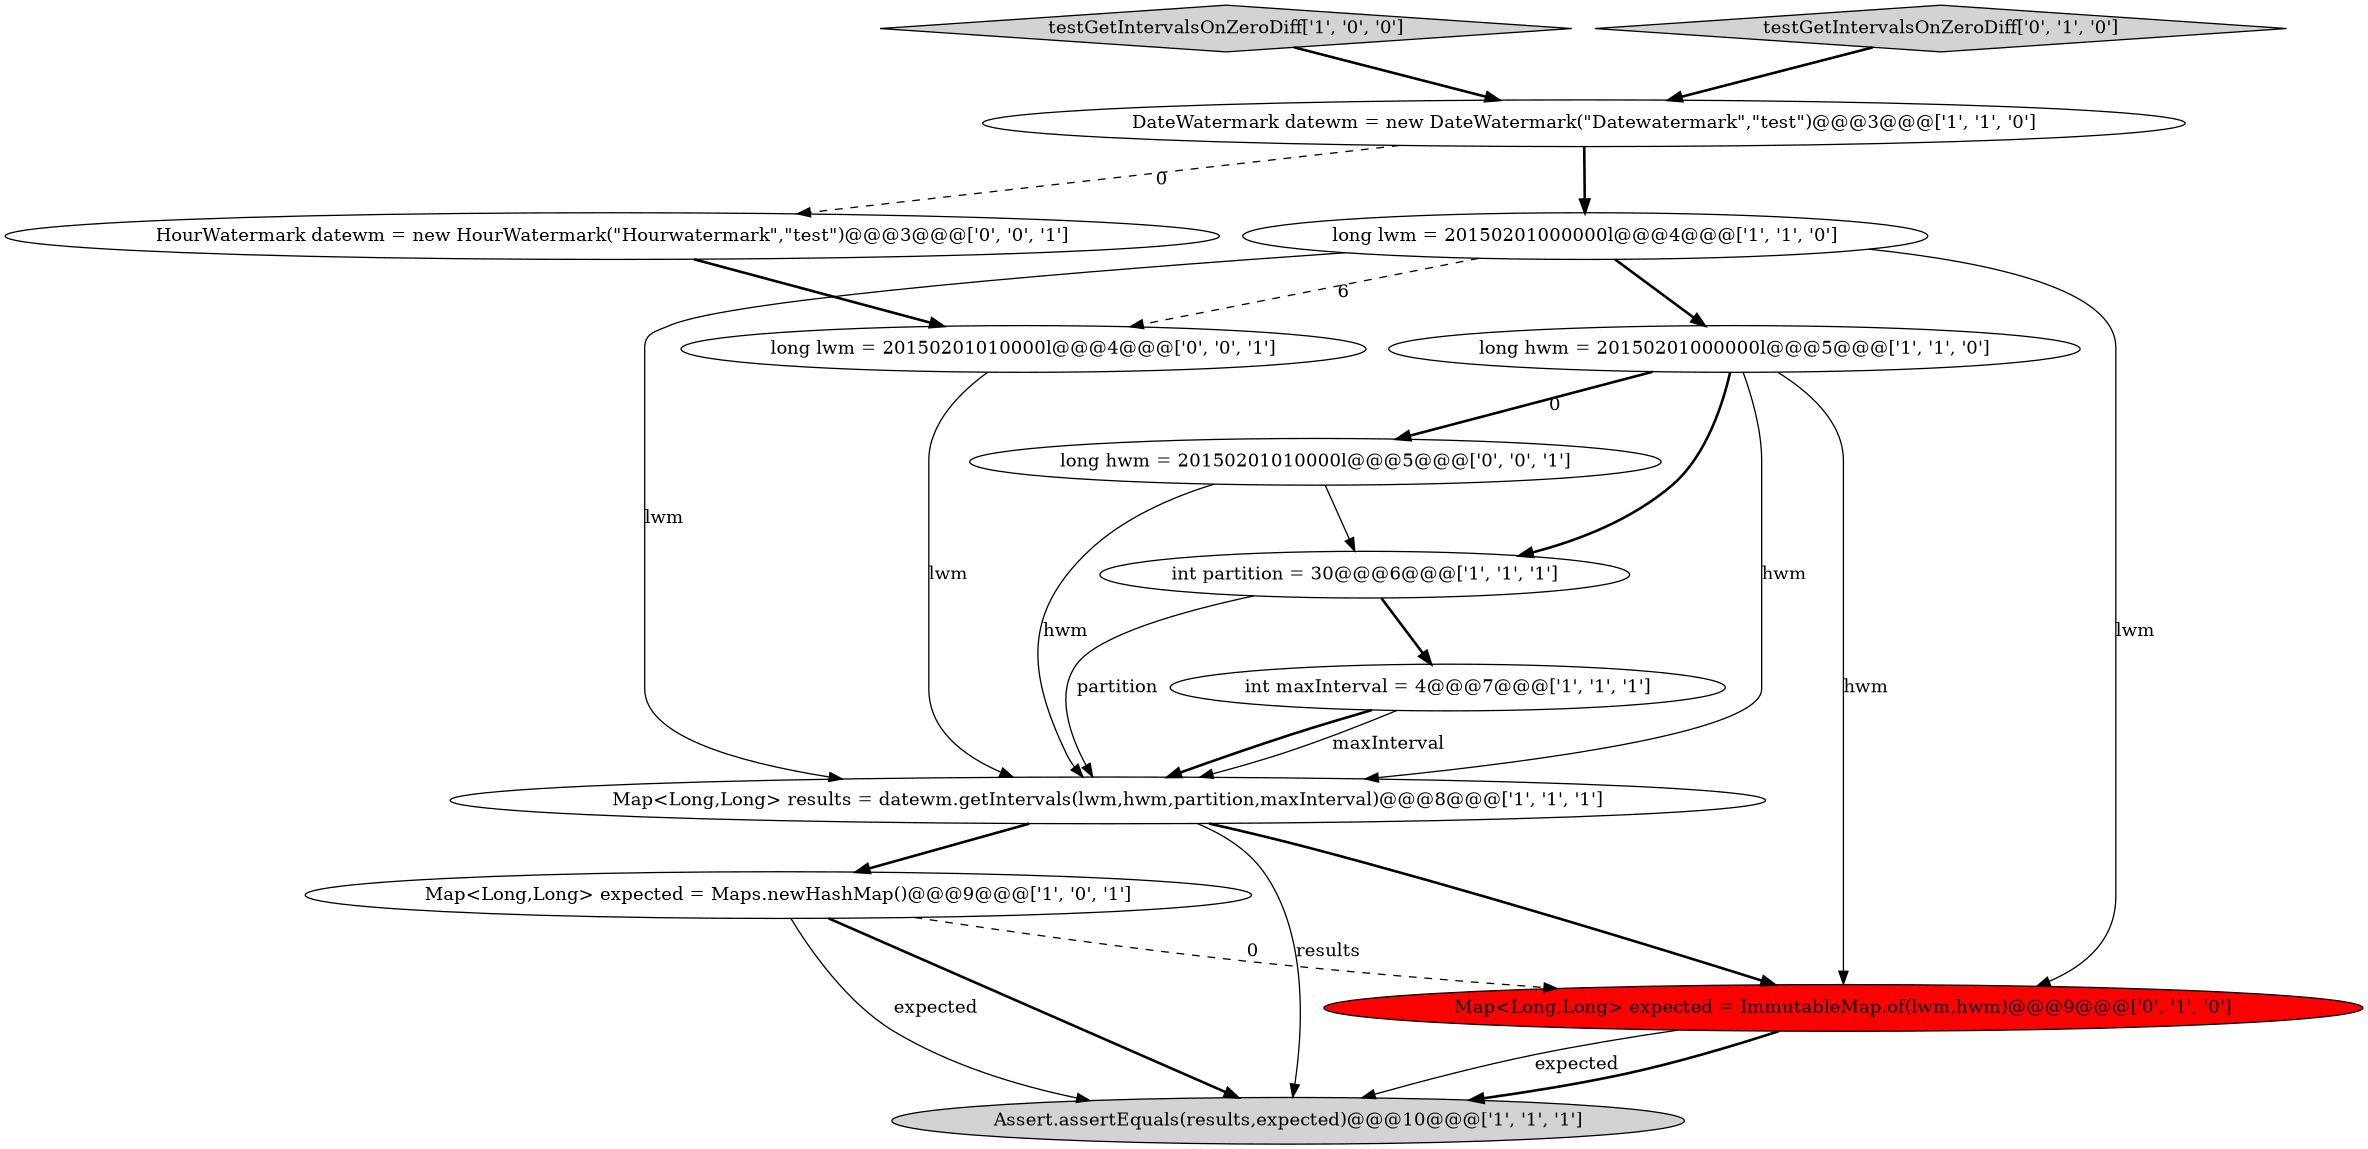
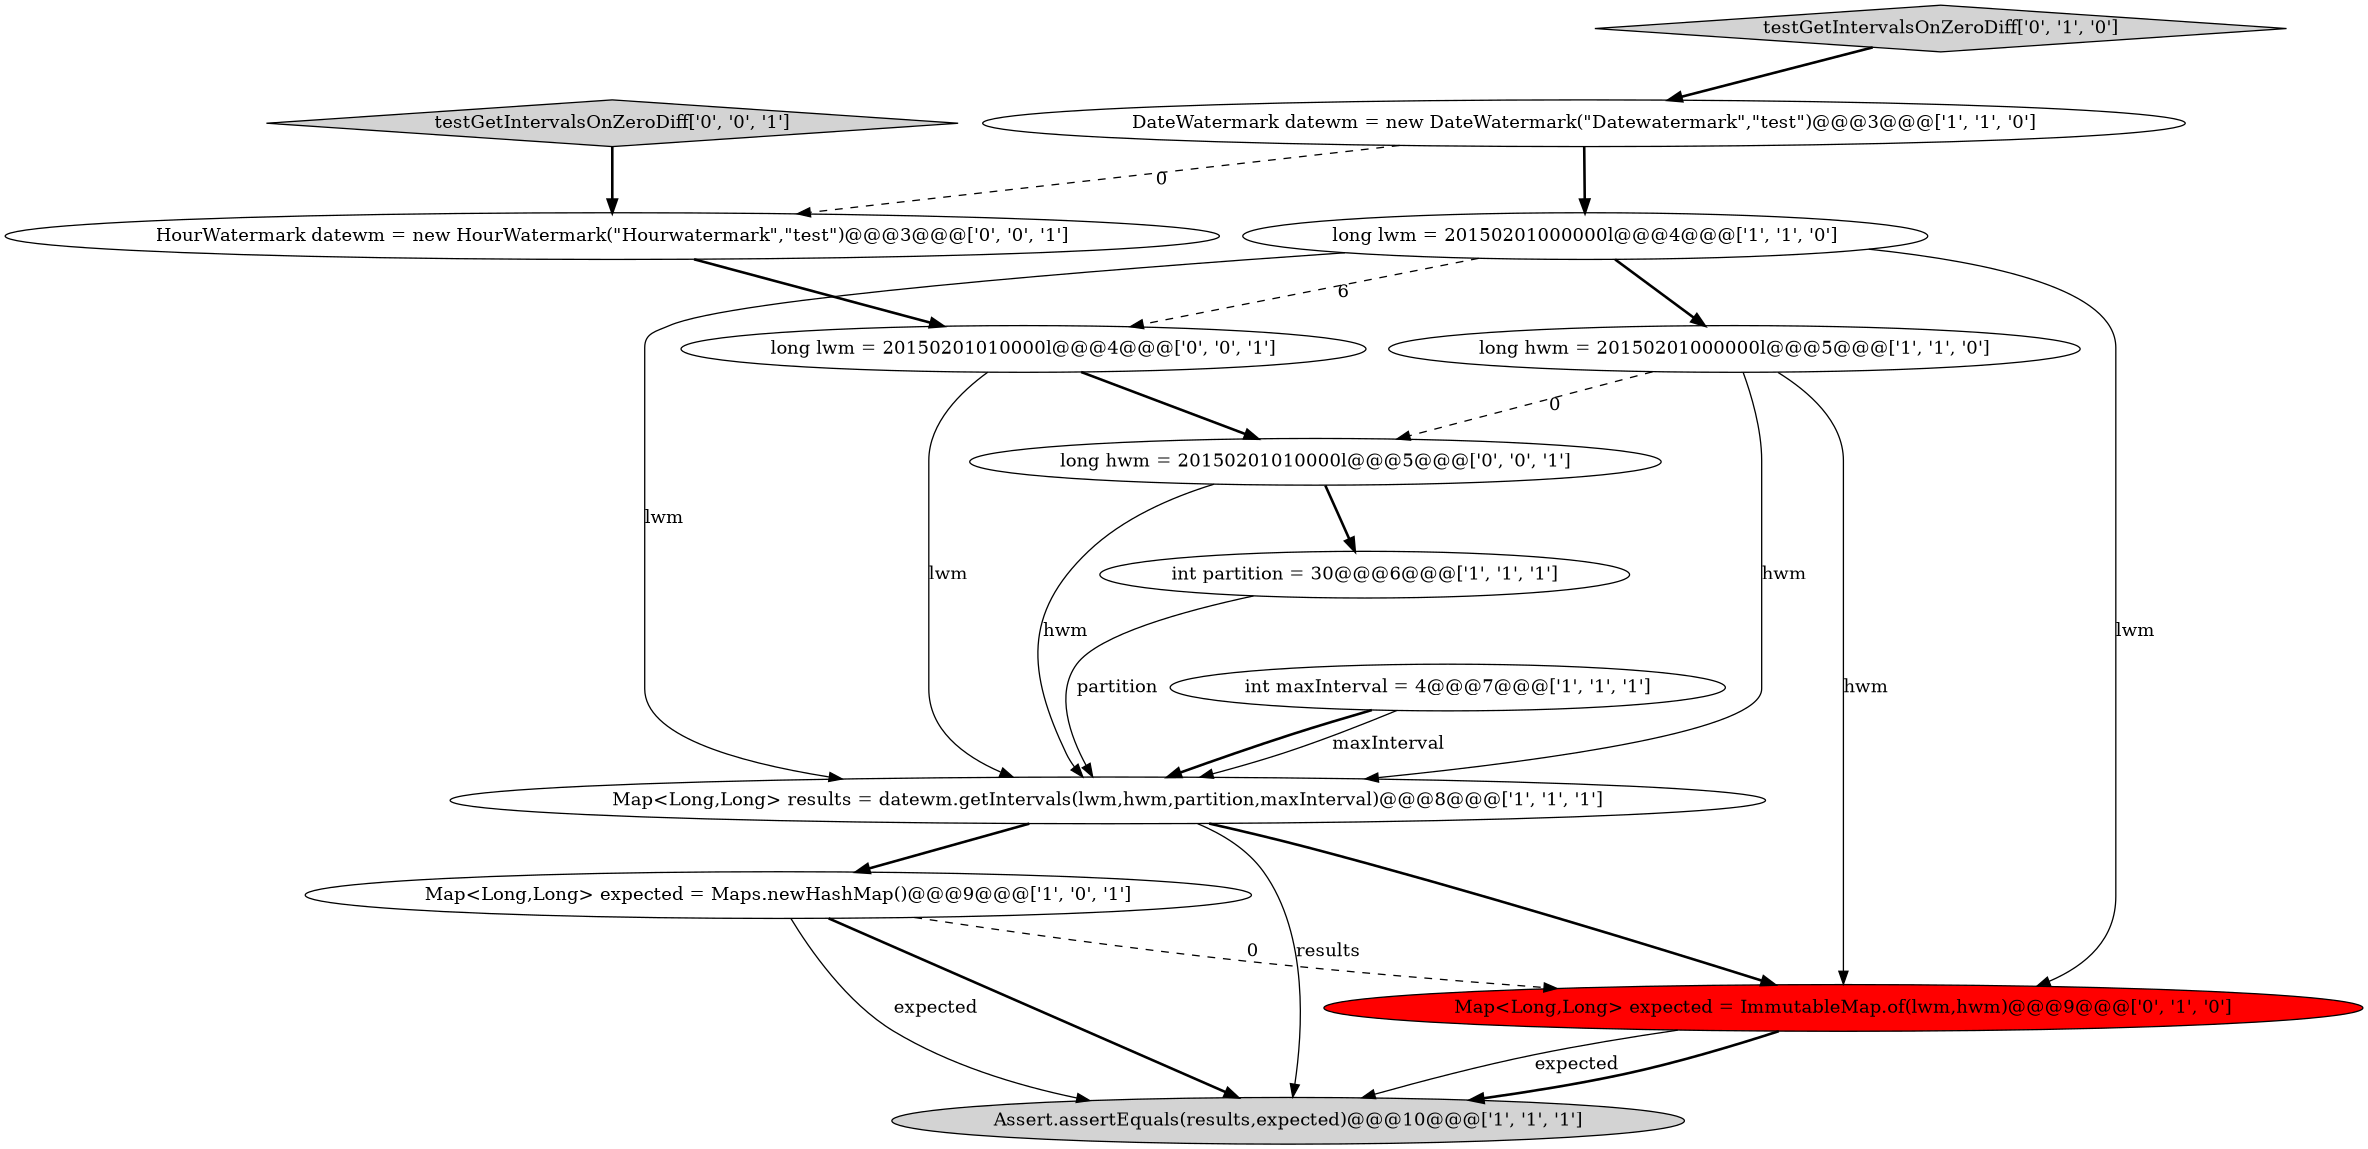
node "testGetIntervalsOnZeroDiff['1', '0', '0']": removed
node "testGetIntervalsOnZeroDiff['0', '0', '1']": added
edge "long lwm = 20150201010000l@@@4@@@['0', '0', '1']" -> "long hwm = 20150201010000l@@@5@@@['0', '0', '1']": added
edge "long hwm = 20150201000000l@@@5@@@['1', '1', '0']" -> "long hwm = 20150201010000l@@@5@@@['0', '0', '1']": style bold -> dashed
edge "long hwm = 20150201000000l@@@5@@@['1', '1', '0']" -> "int partition = 30@@@6@@@['1', '1', '1']": removed
edge "long hwm = 20150201010000l@@@5@@@['0', '0', '1']" -> "int partition = 30@@@6@@@['1', '1', '1']": style solid -> bold
edge "int partition = 30@@@6@@@['1', '1', '1']" -> "int maxInterval = 4@@@7@@@['1', '1', '1']": removed
